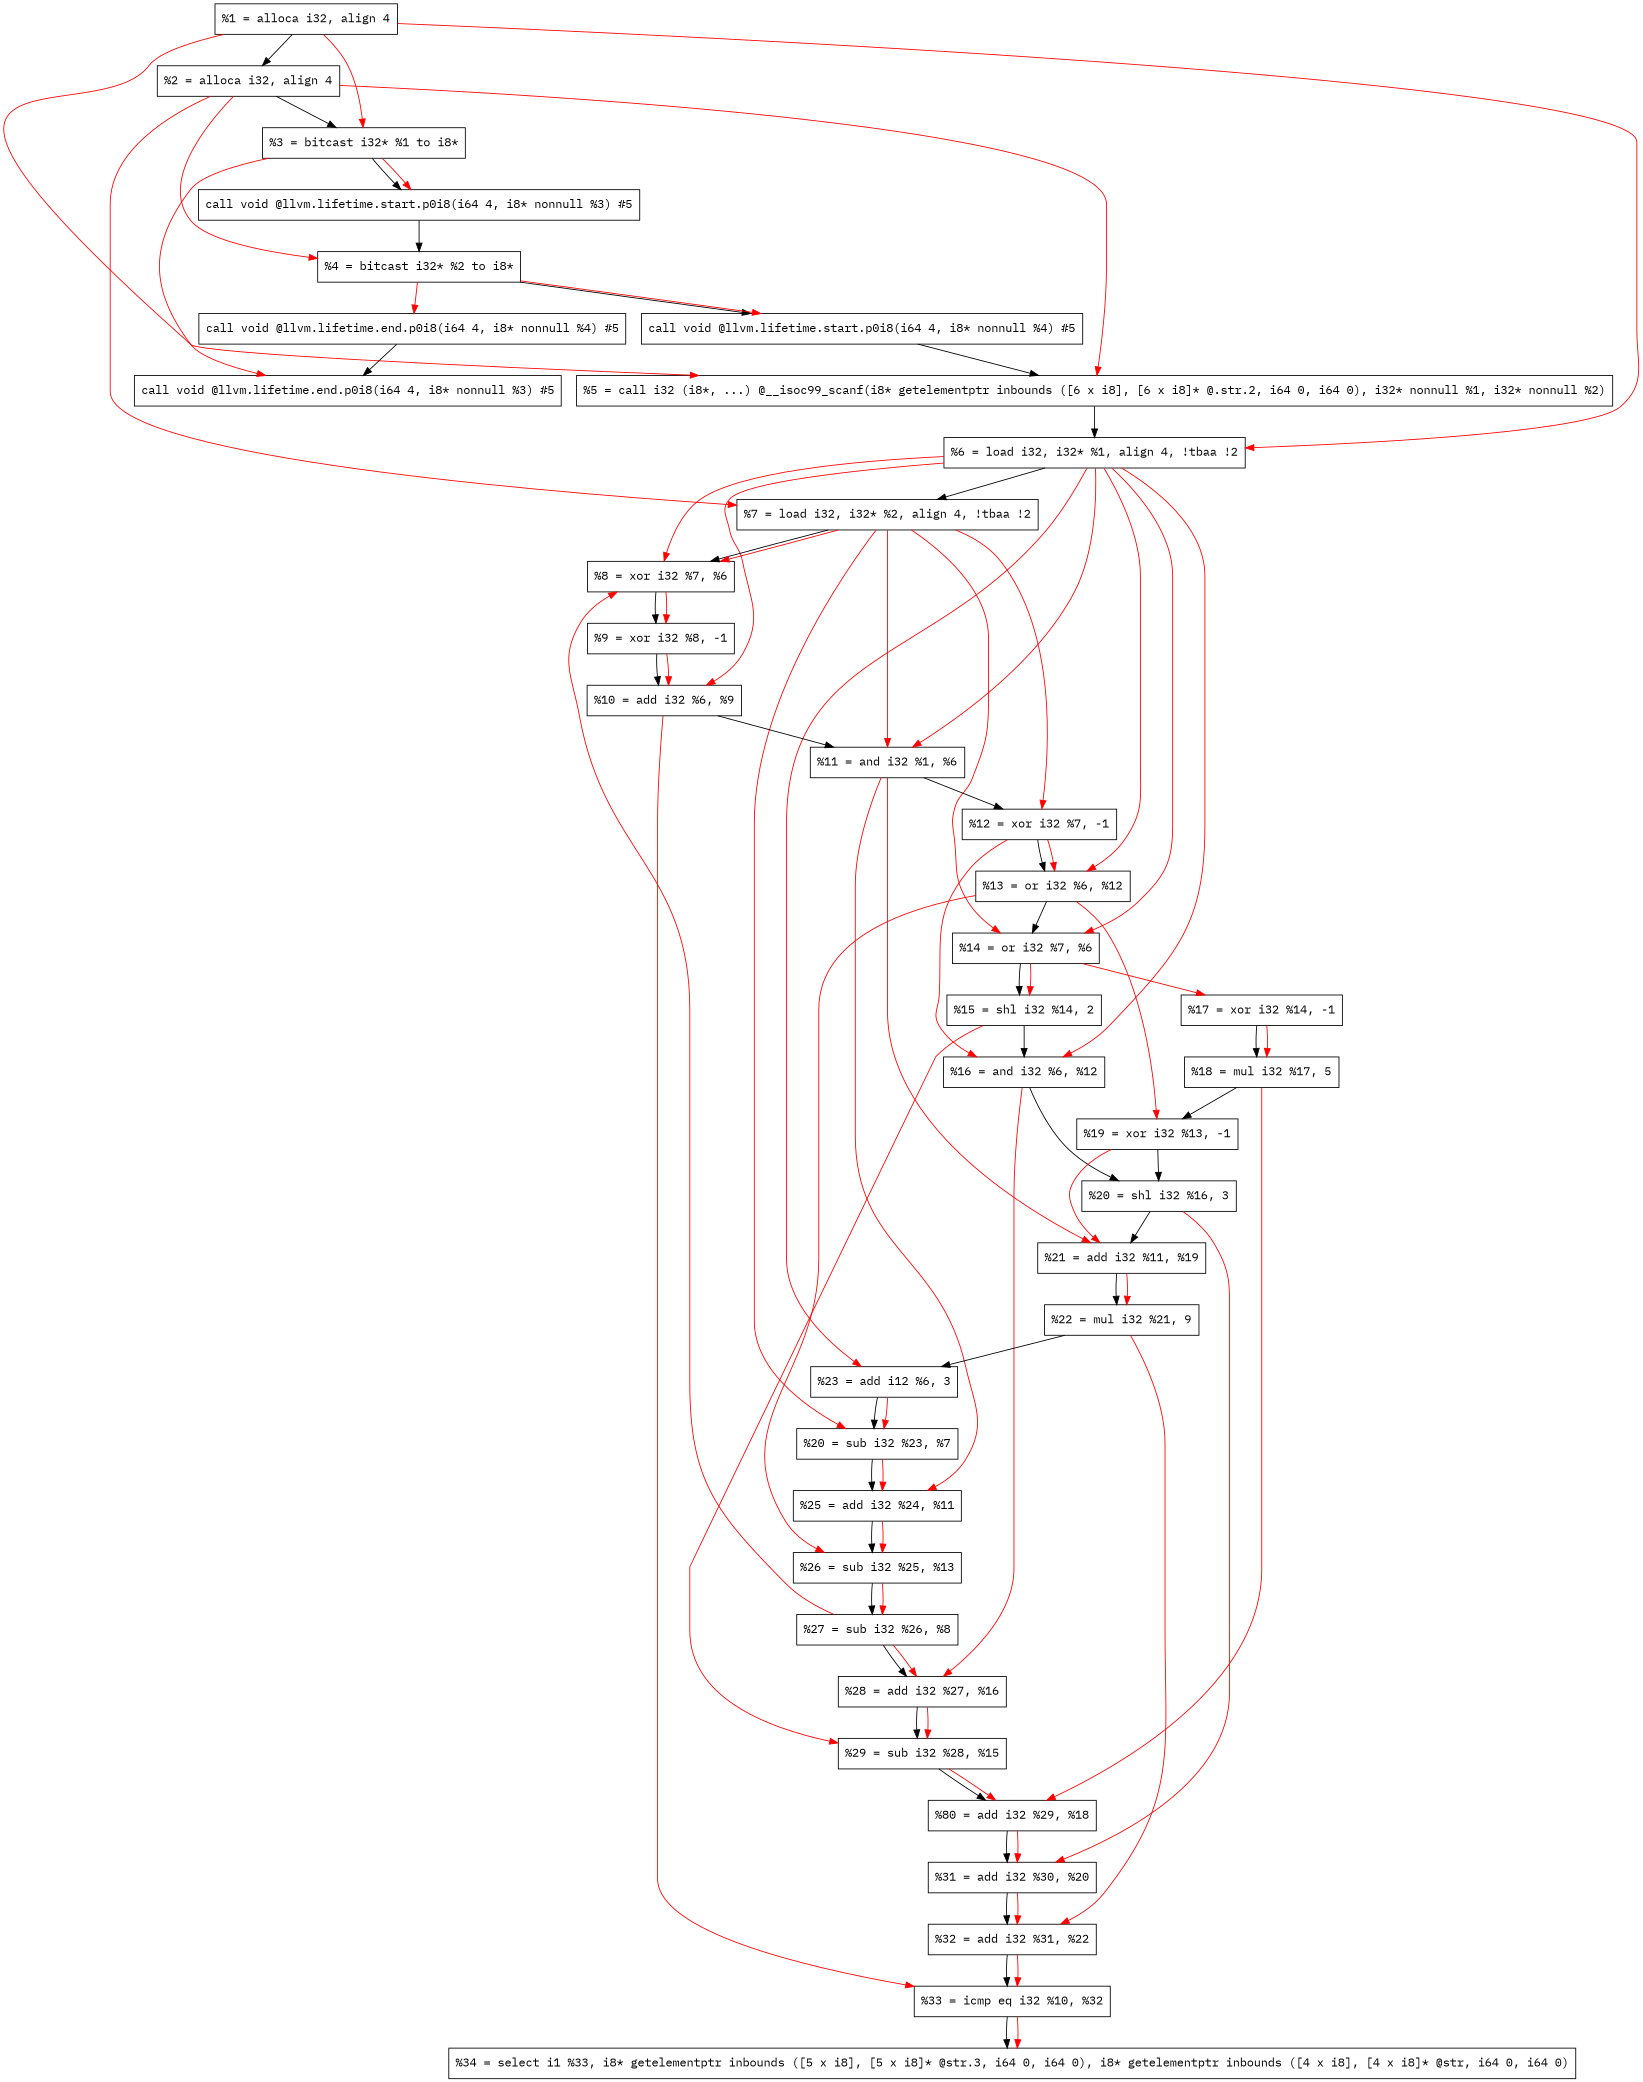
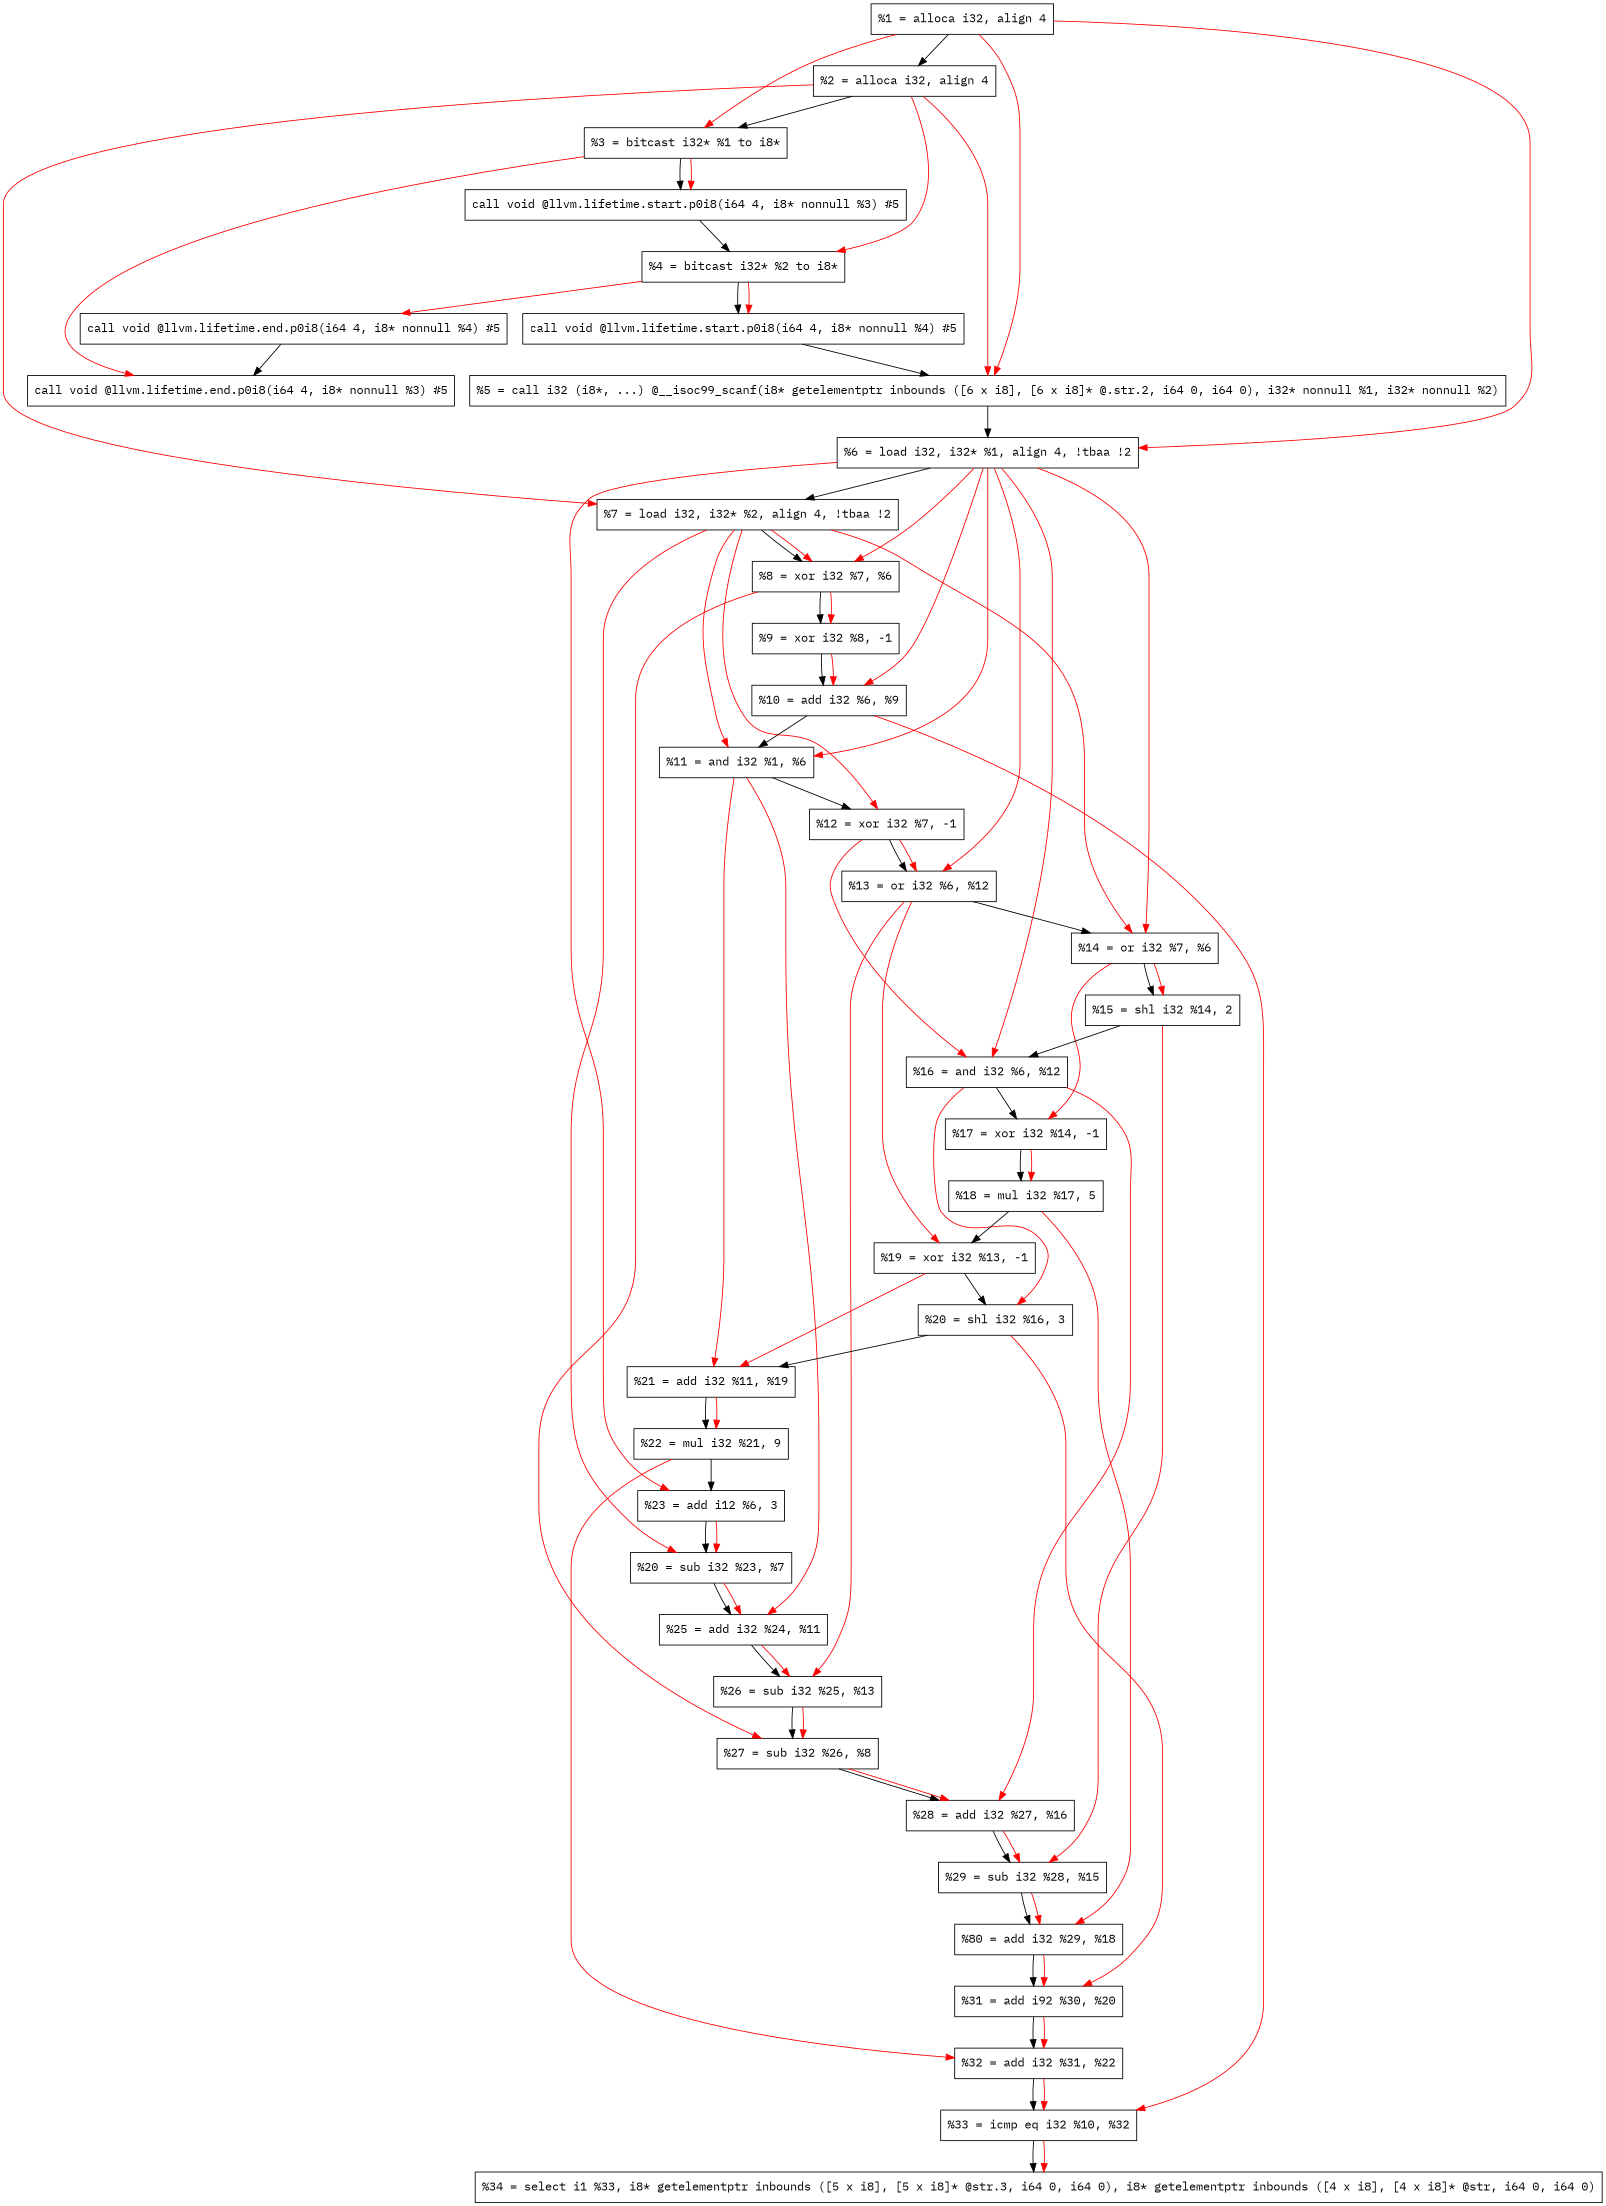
edge "%16 = and i32 %6, %12" -> "%17 = xor i32 %14, -1": added
edge "%27 = sub i32 %26, %8" -> "%8 = xor i32 %7, %6": reversed
edge "%16 = and i32 %6, %12" -> "%20 = shl i32 %16, 3": color black -> red
node "%31 = add i32 %30, %20": label "%31 = add i32 %30, %20" -> "%31 = add i92 %30, %20"
